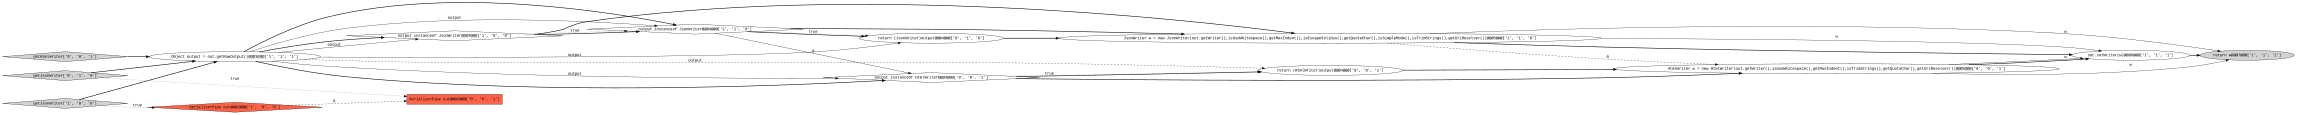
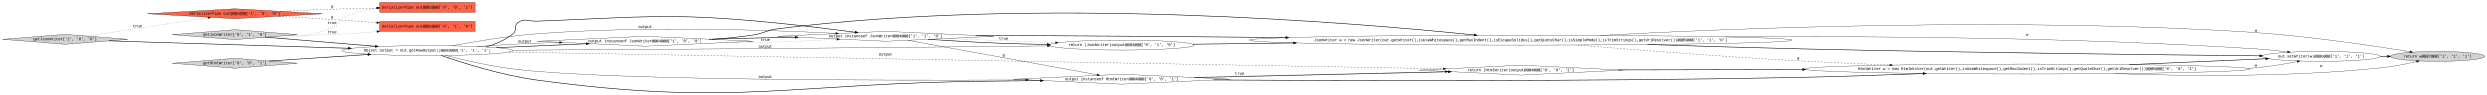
node "SerializerPipe out@@@2@@@['0', '1', '0']": added
node "return (HtmlWriter)output@@@4@@@['0', '0', '1']": shape ellipse -> diamond
